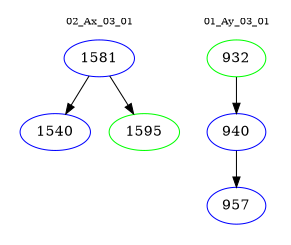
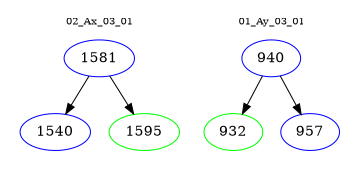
edge "932" -> "940": reversed
